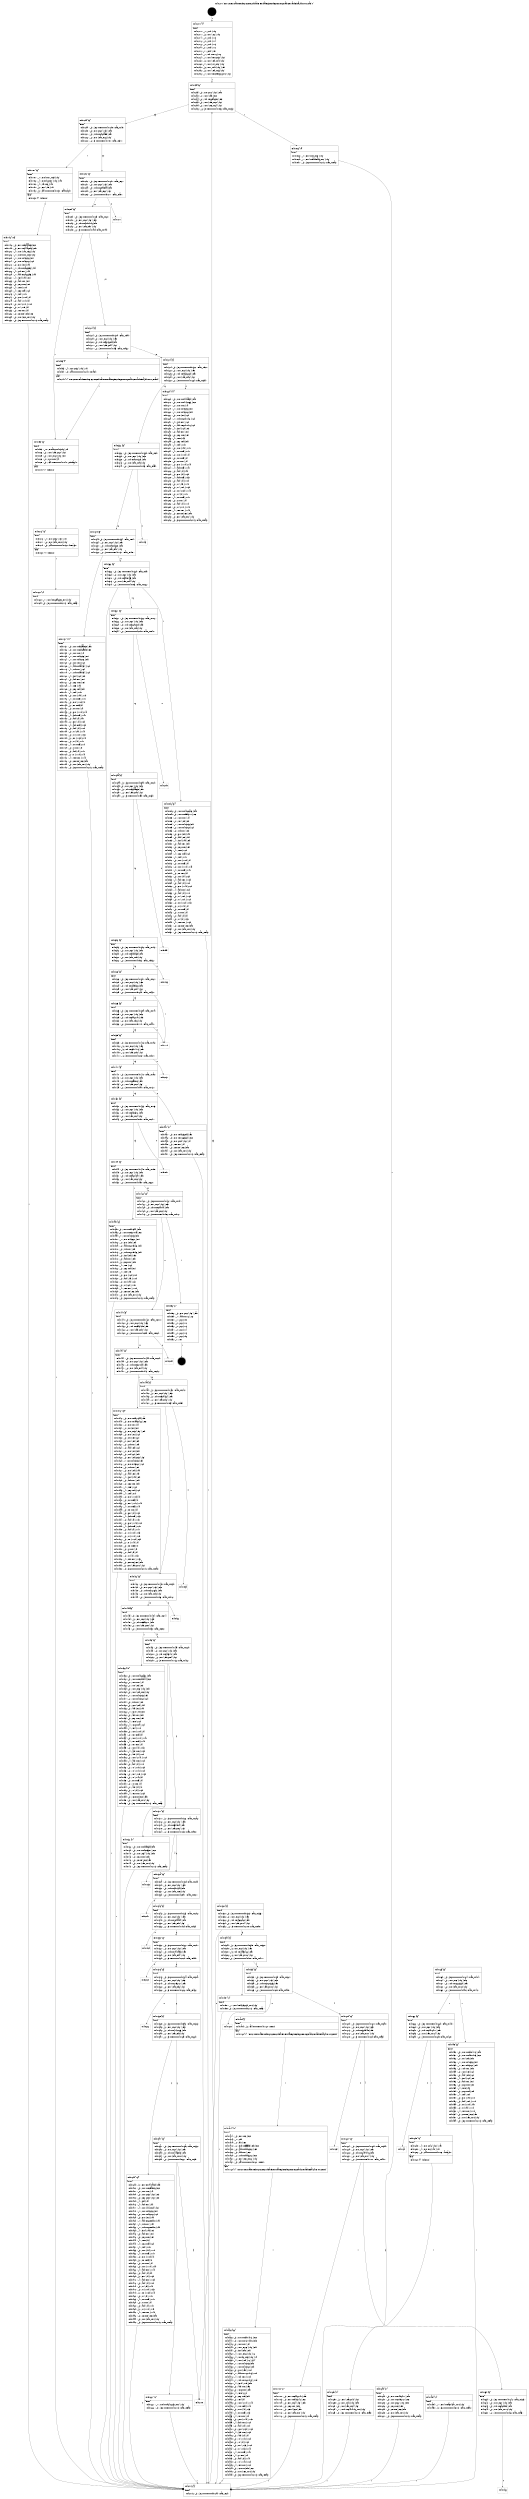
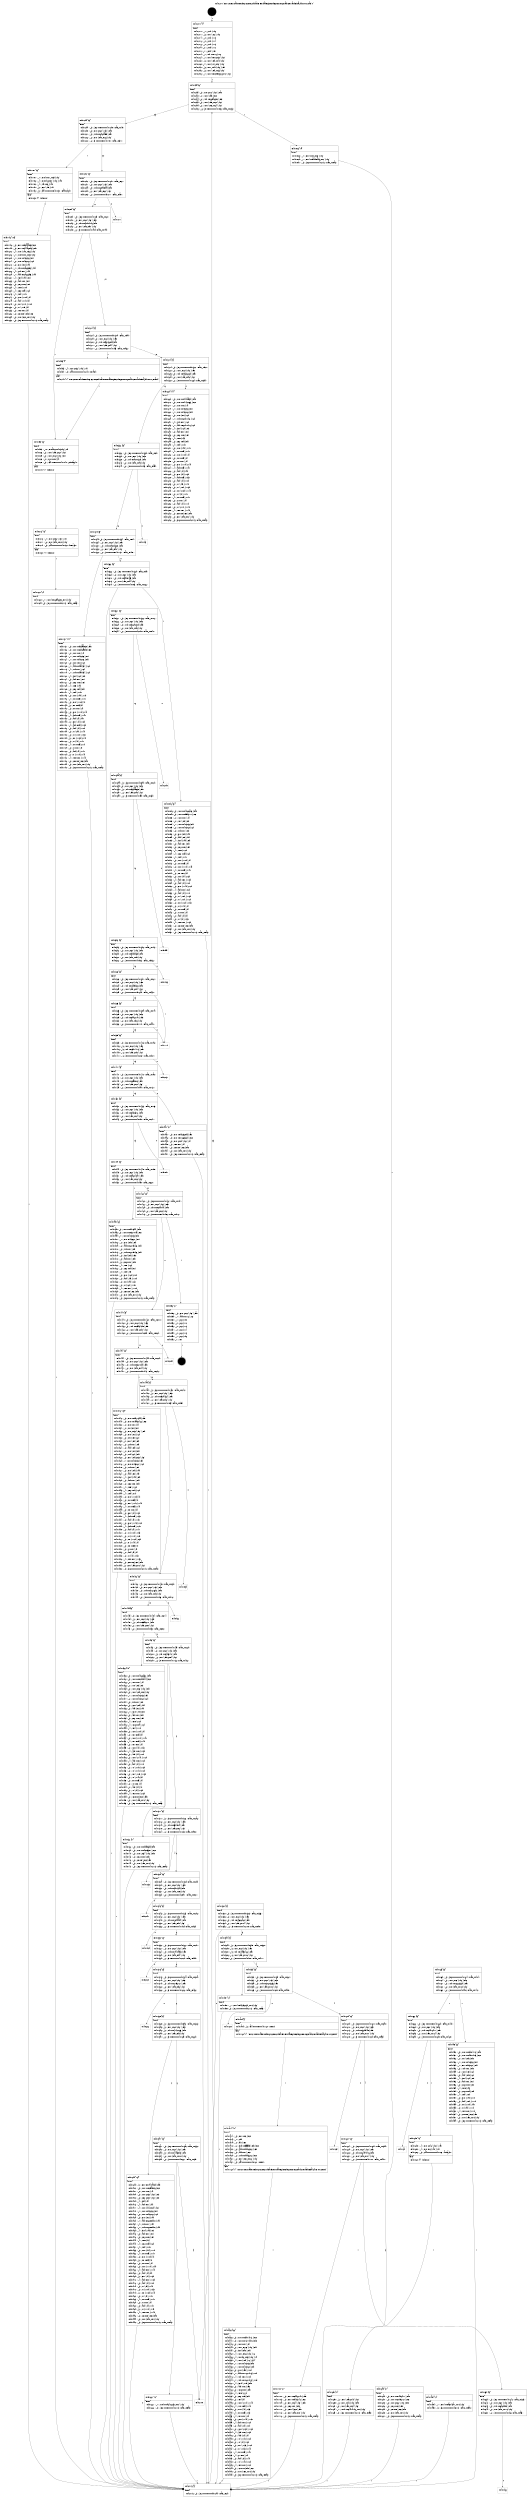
edge "0x401368 [25]" -> "0x401381 [25]": removed, label "16"
